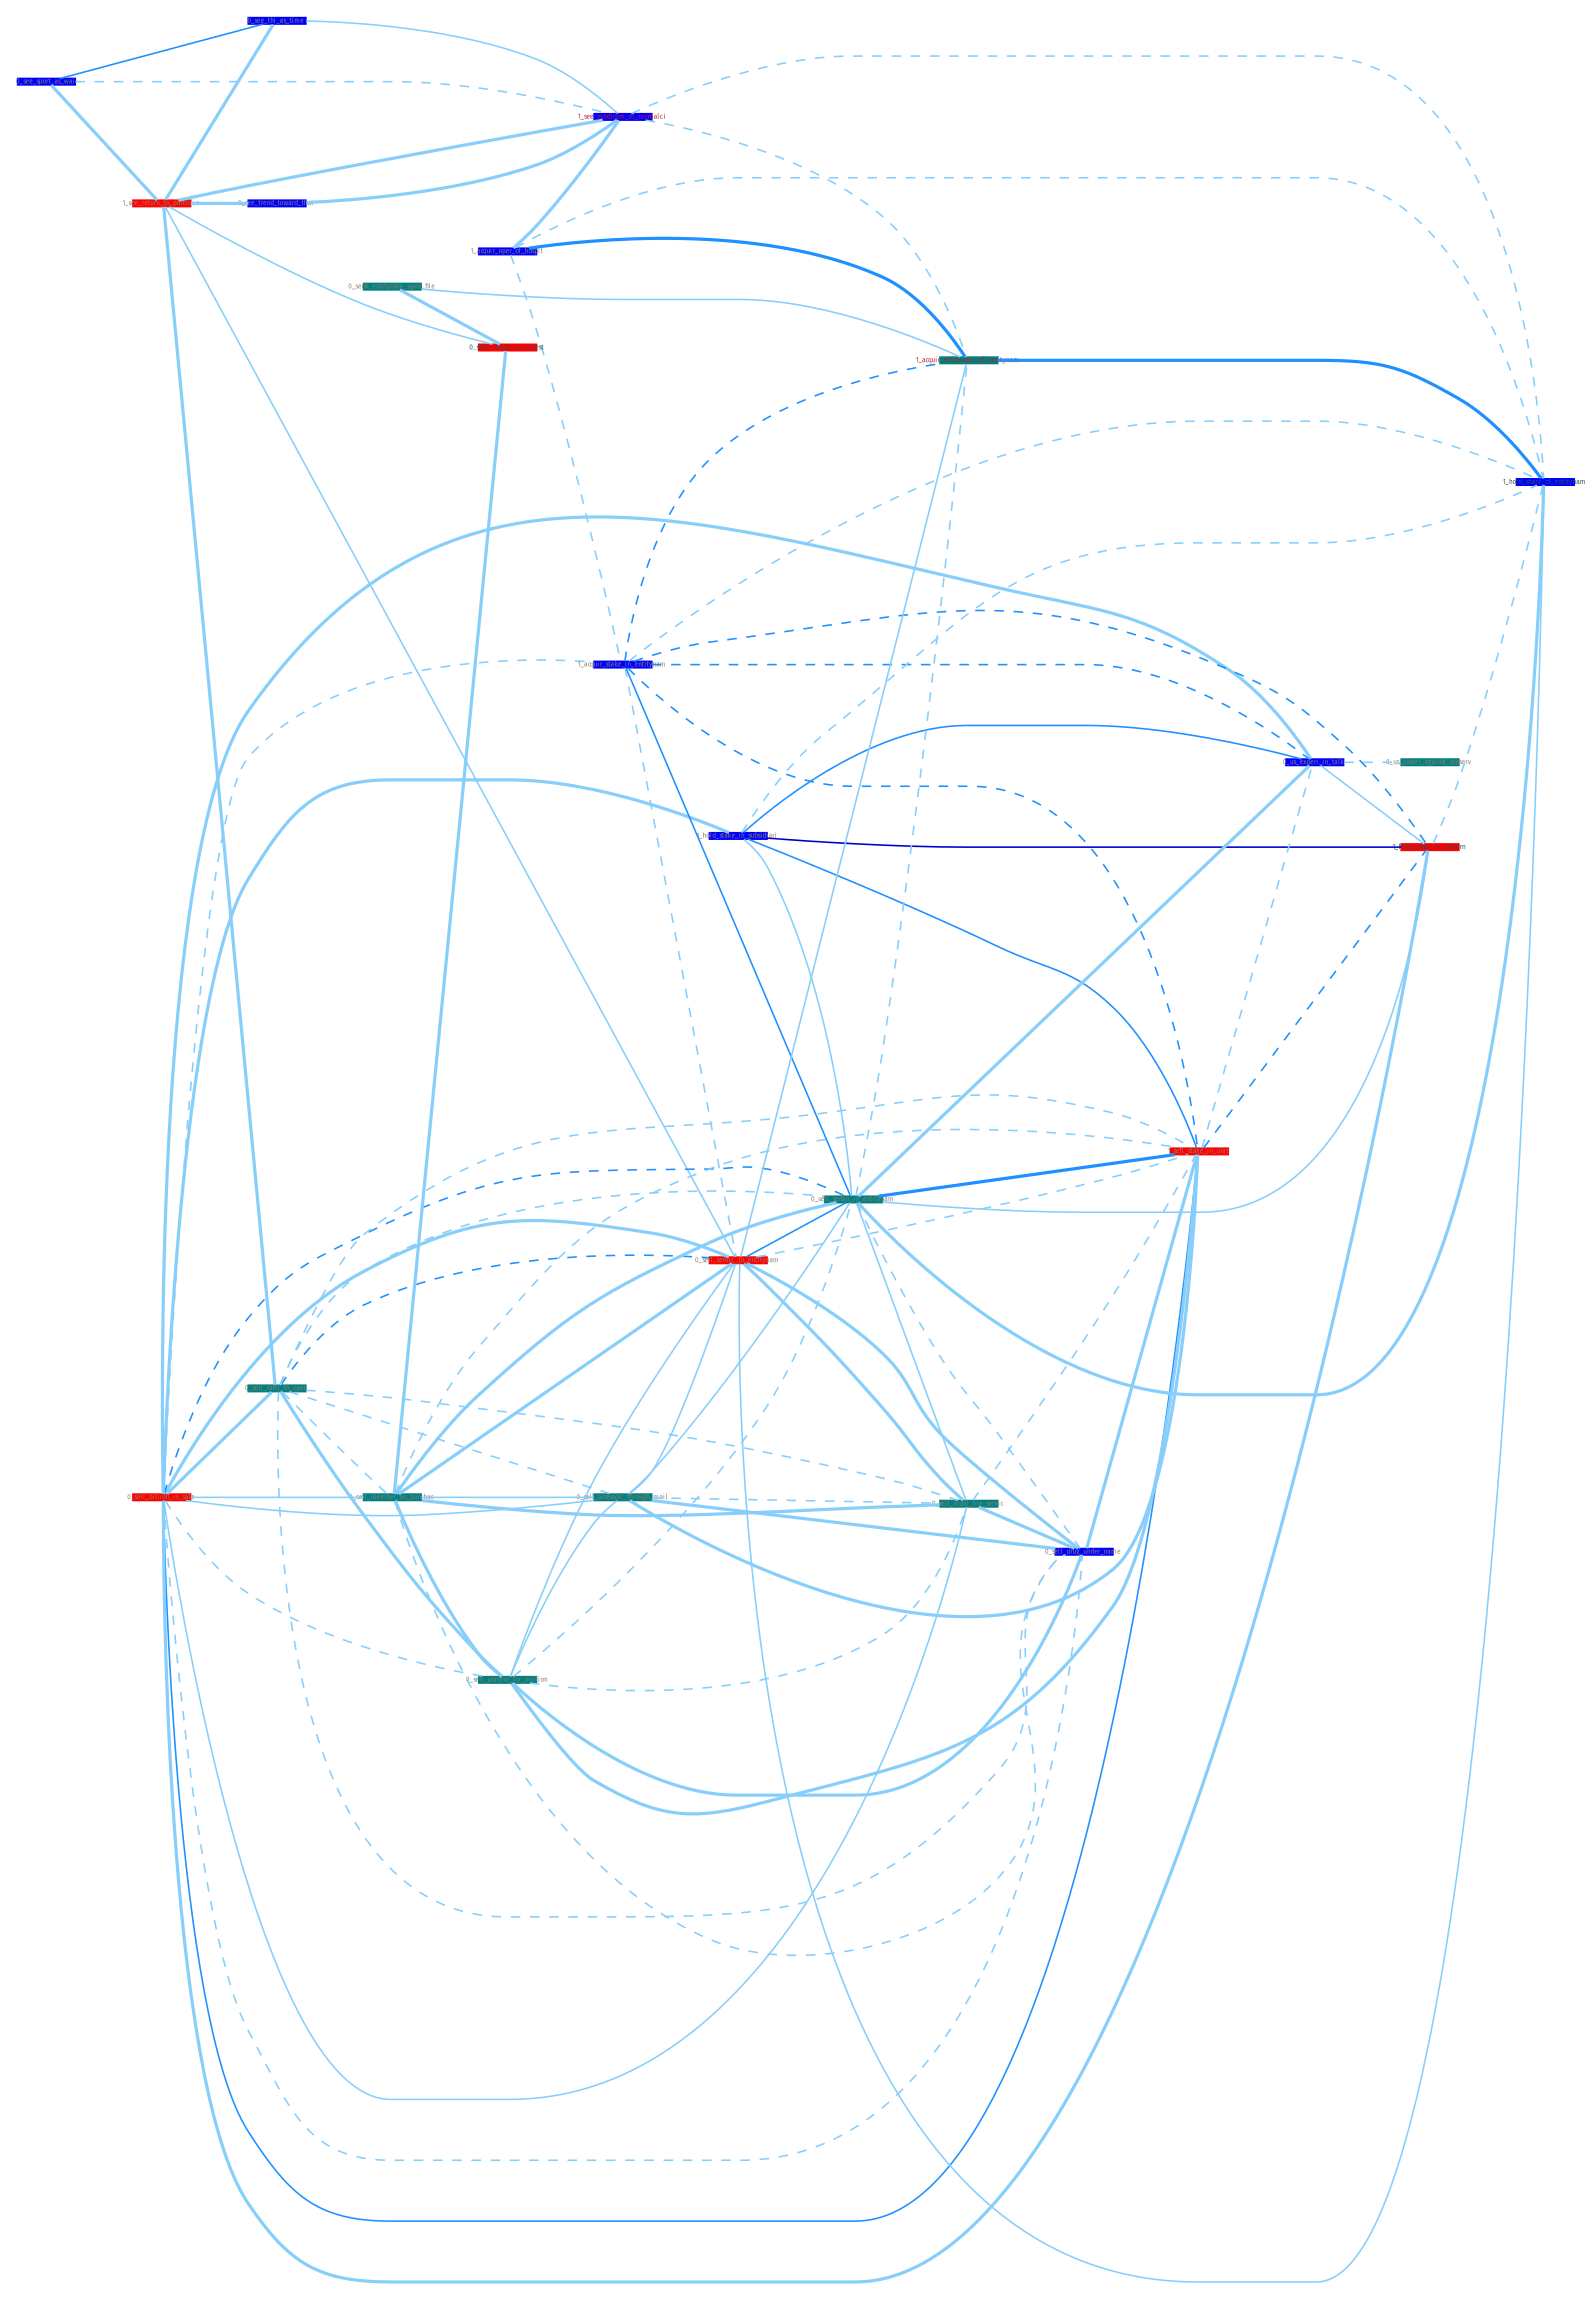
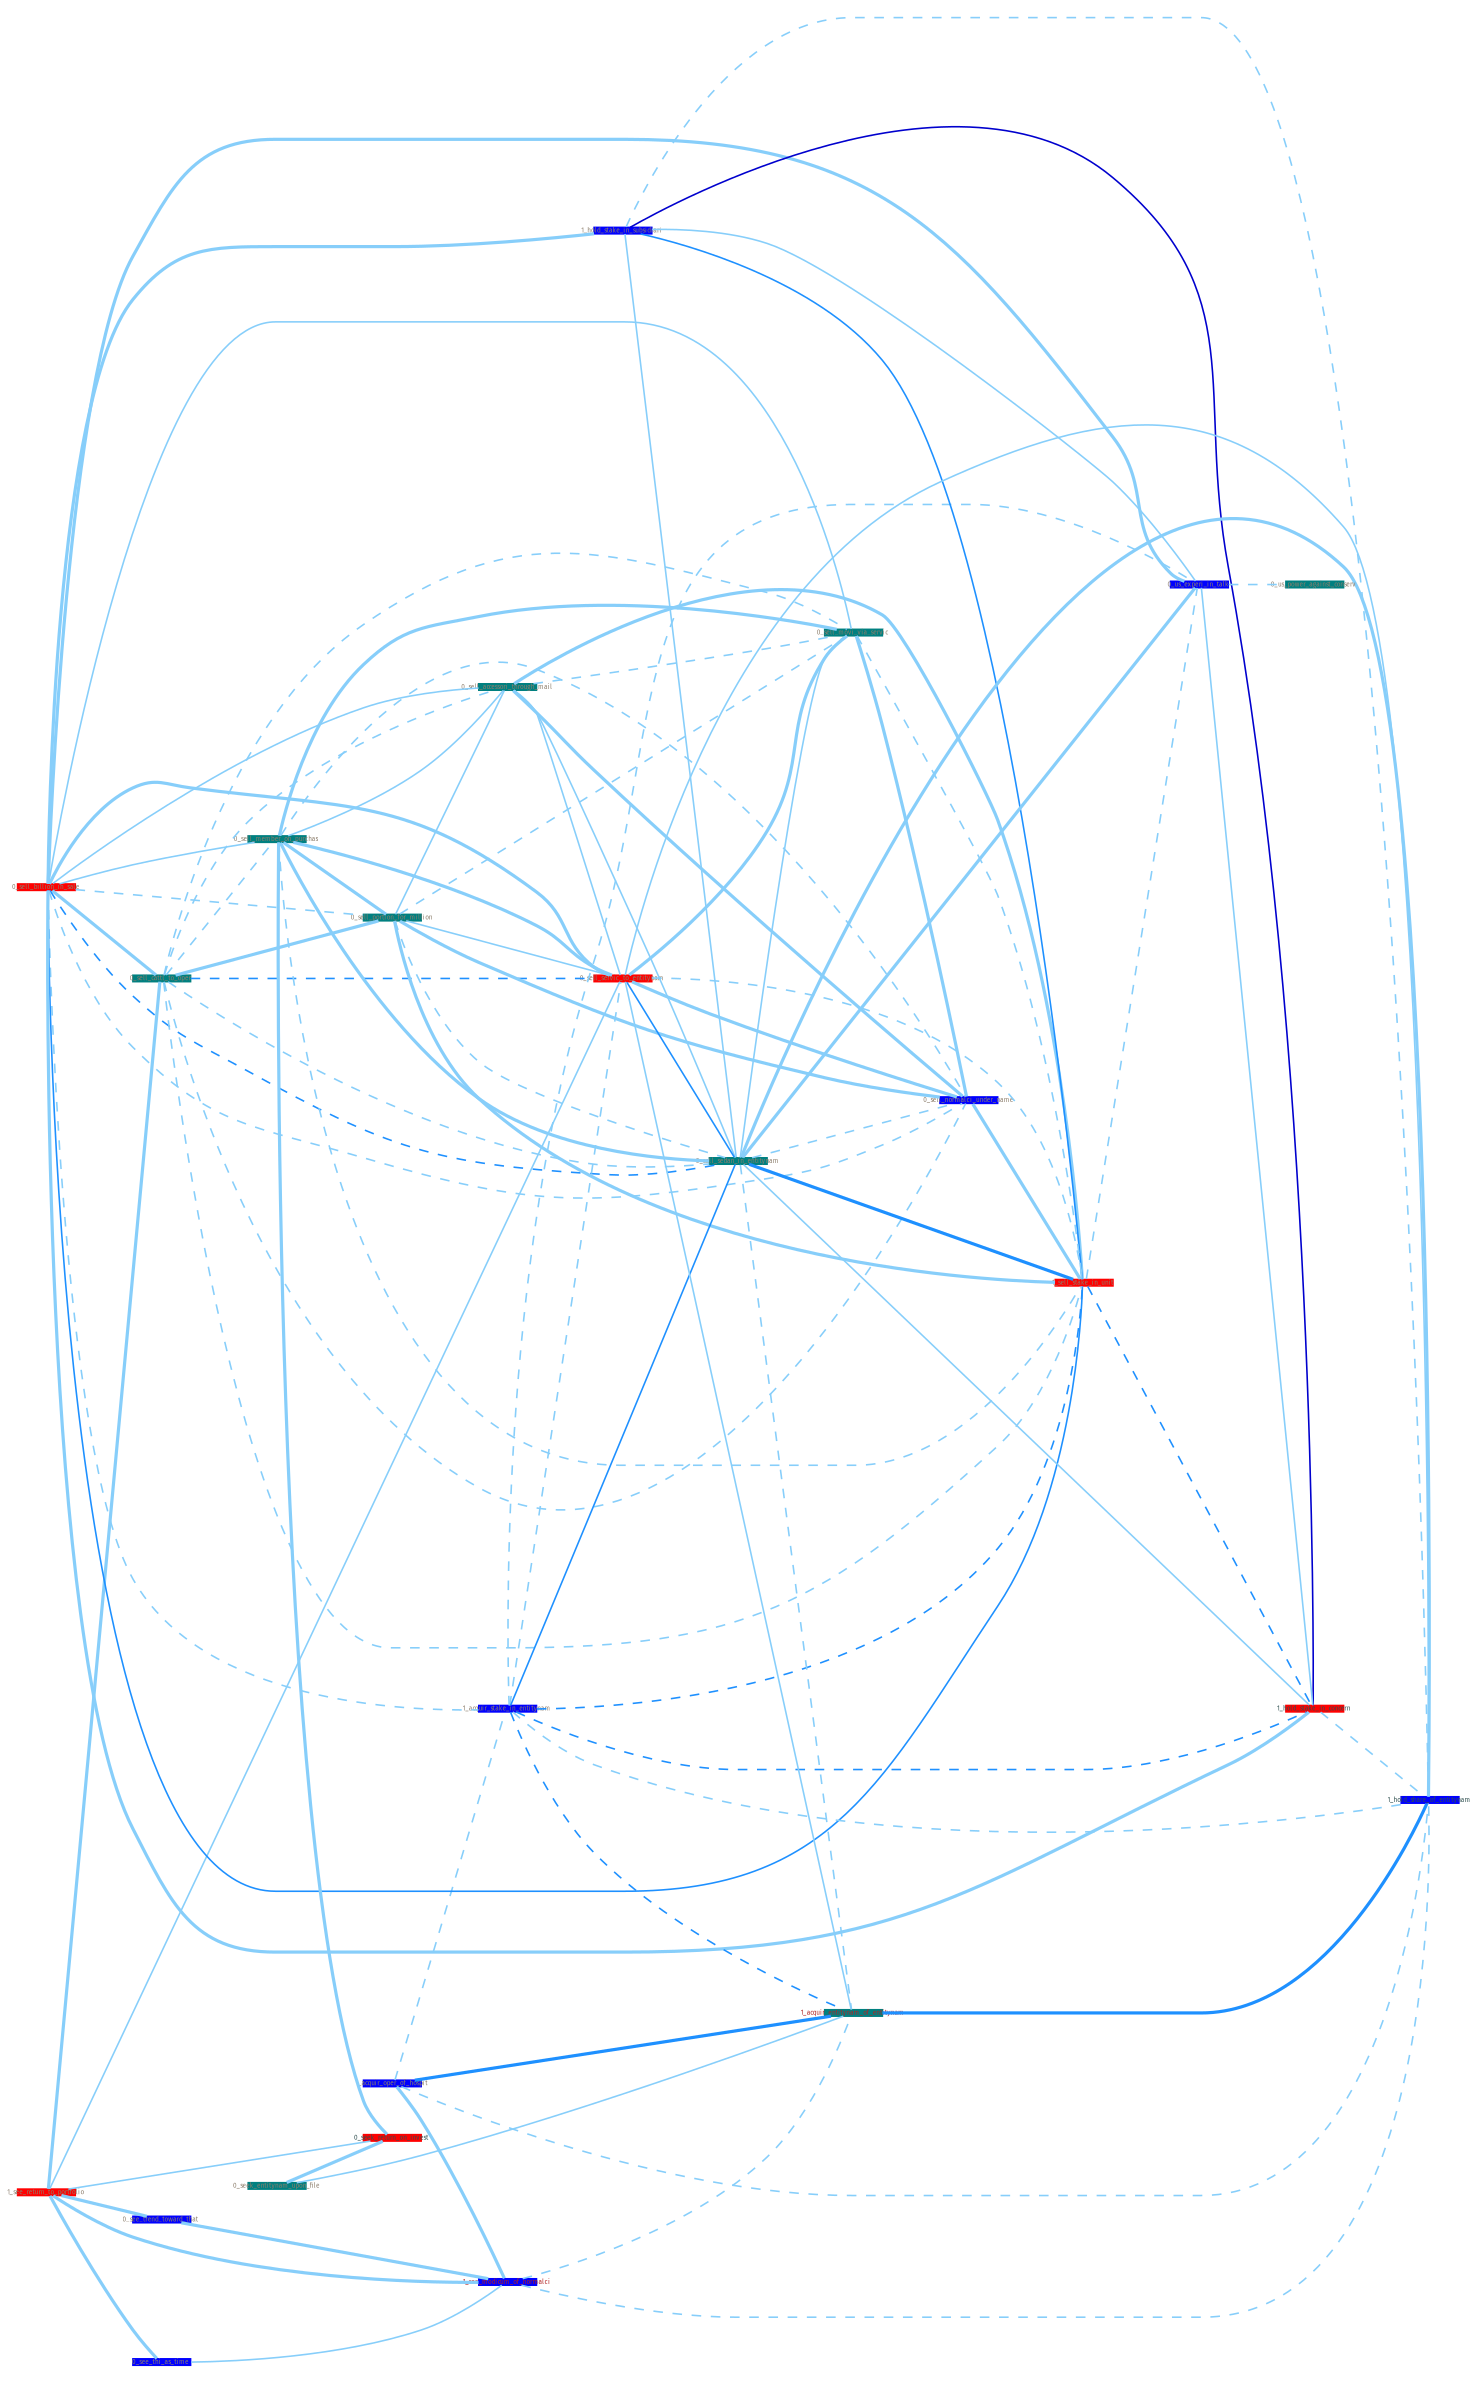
node "0_see_sport_as_wai": removed
edge "1_acquir_stake_in_entitynam" -- "0_us_experi_in_talk": color #1e90ff -> #87cefa
edge "0_us_experi_in_talk" -- "1_hold_stake_in_subsidiari": color #1e90ff -> #87cefa
node "0_sell_drug_under_name": label "0_sell_drug_under_name" -> "0_sell_normalci_under_name"
